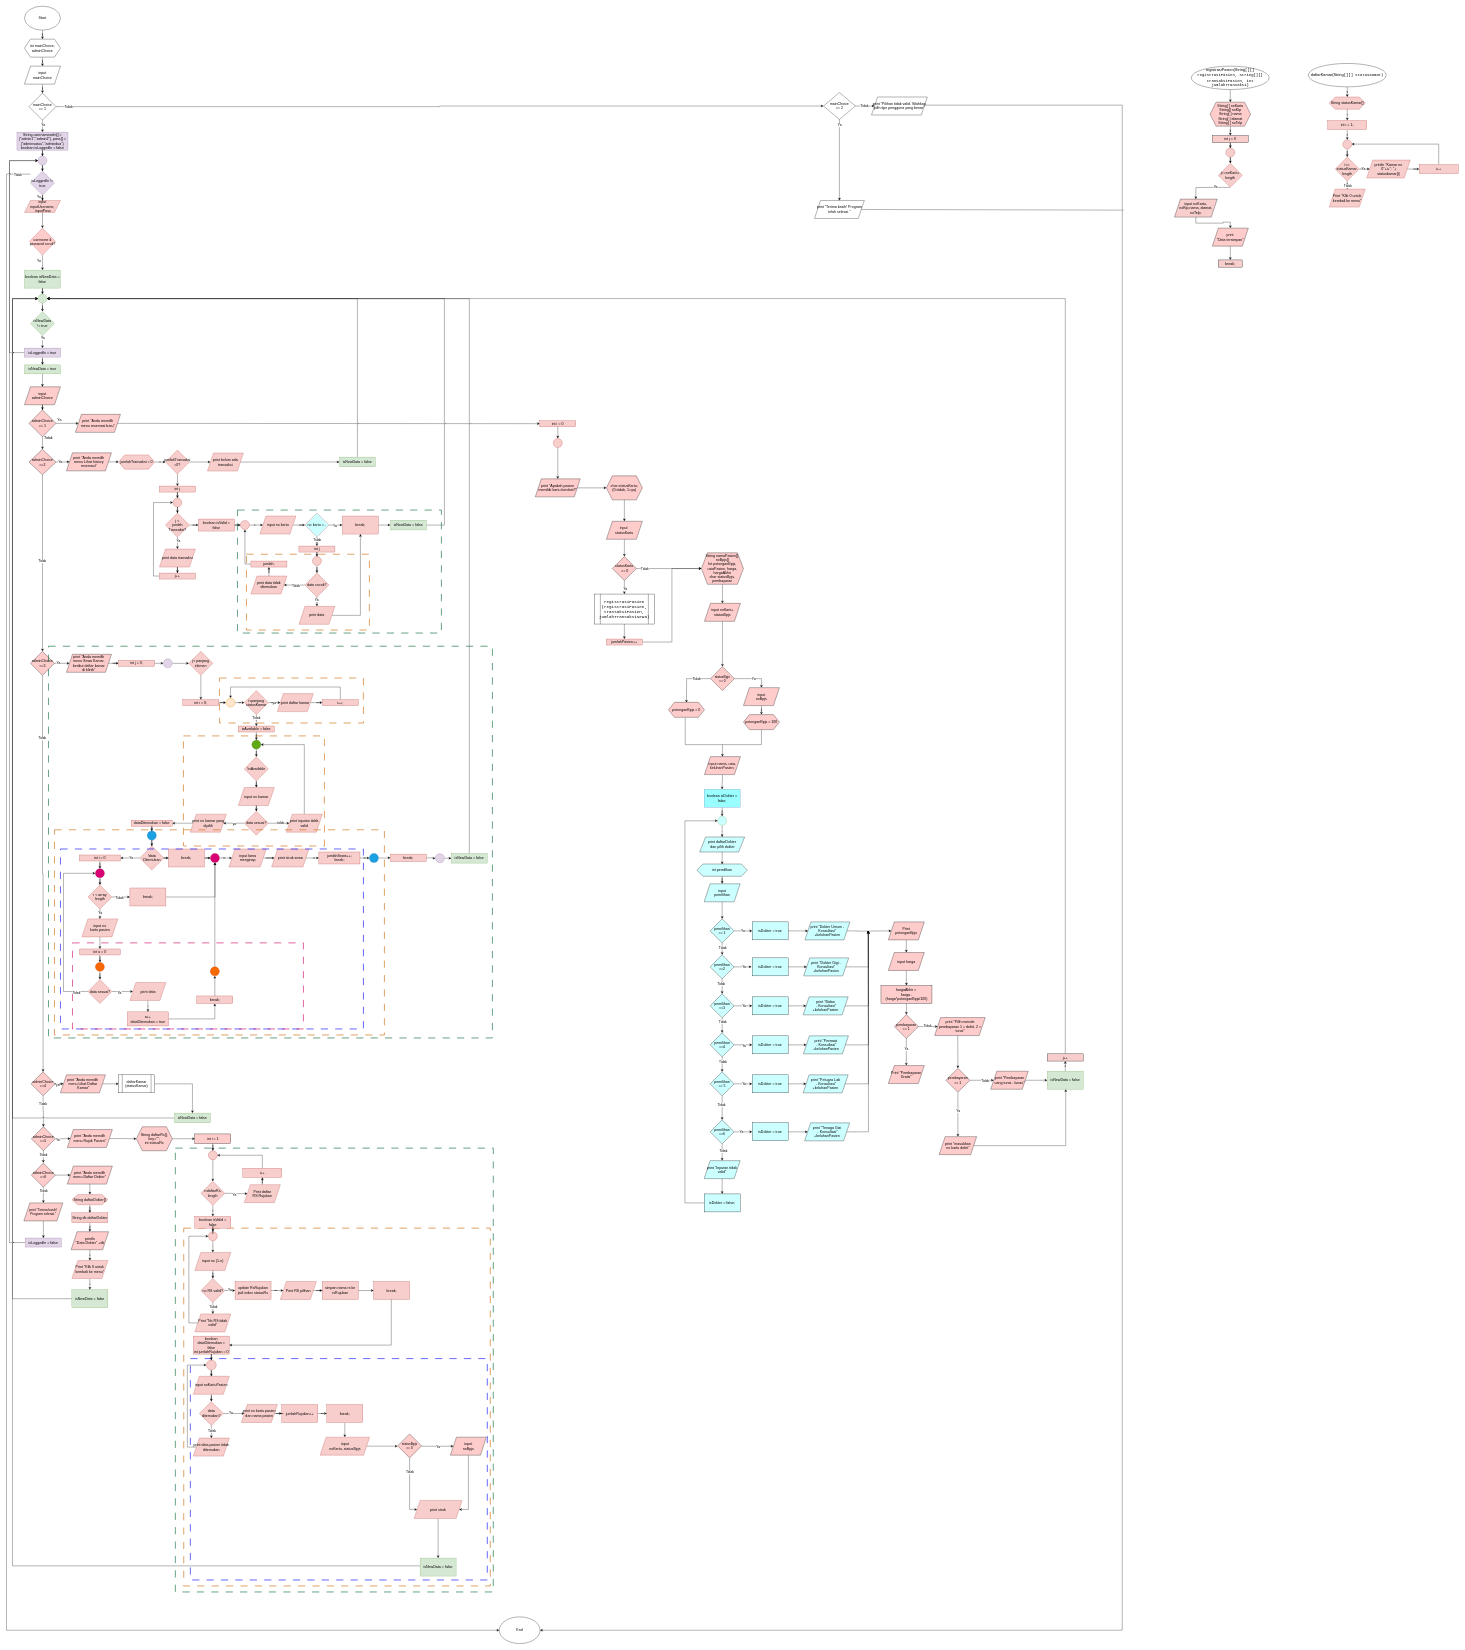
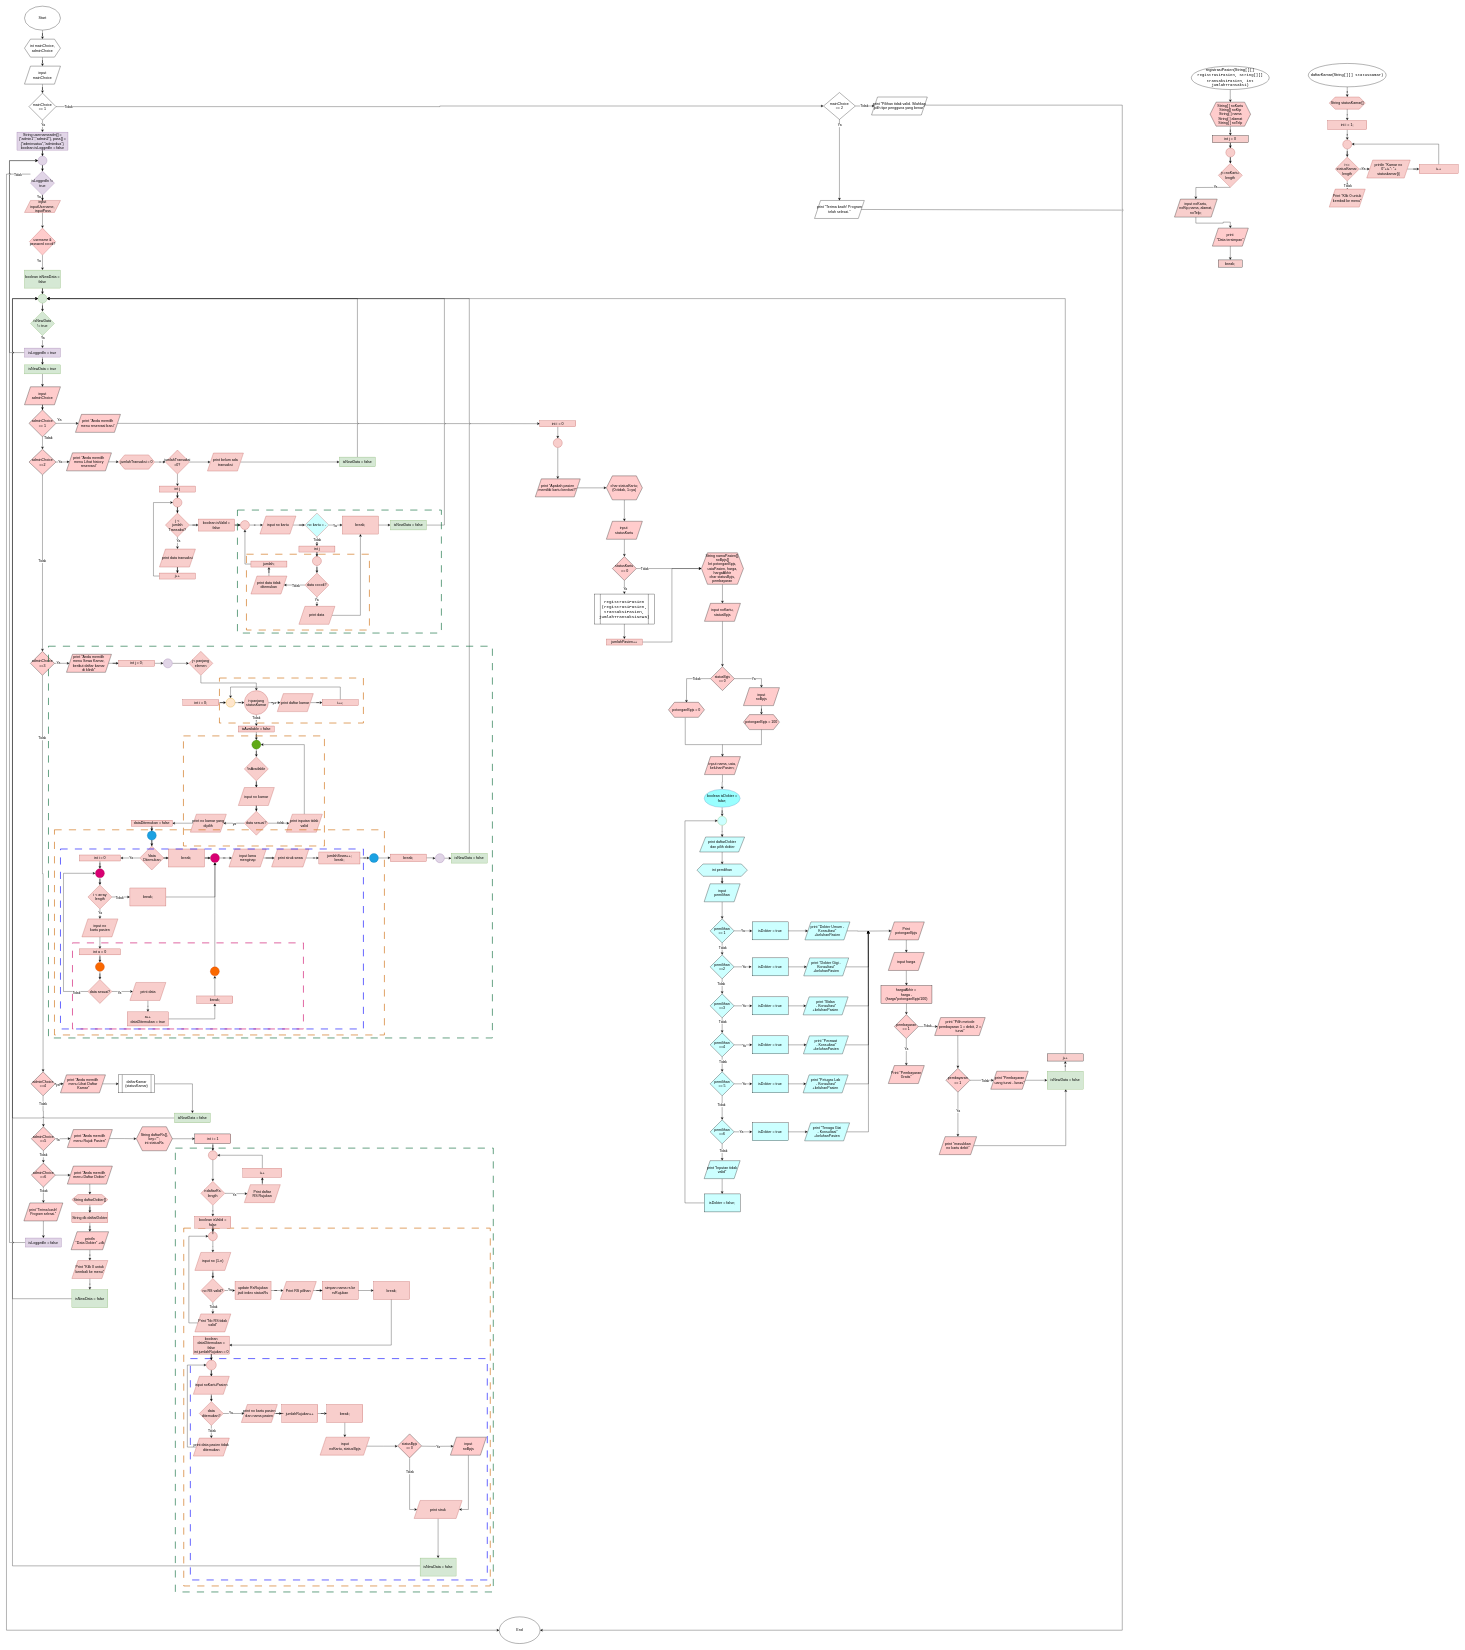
edge "j< panjang elemen" -> "int i = 0;": now "j< panjang elemen" -> "i<panjang statusKamar"
node "i<panjang statusKamar": shape diamond -> ellipse
node "boolean isDokter = false;": shape rectangle -> ellipse
node "int a = 0": shape rounded rectangle -> rectangle
